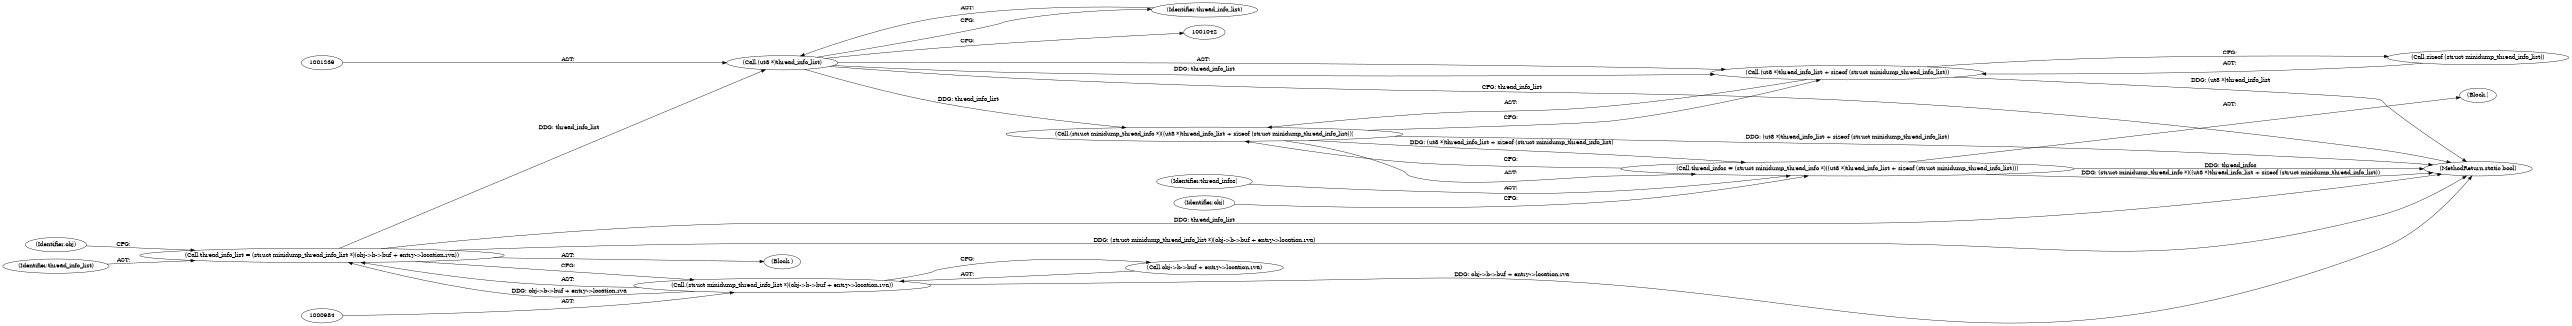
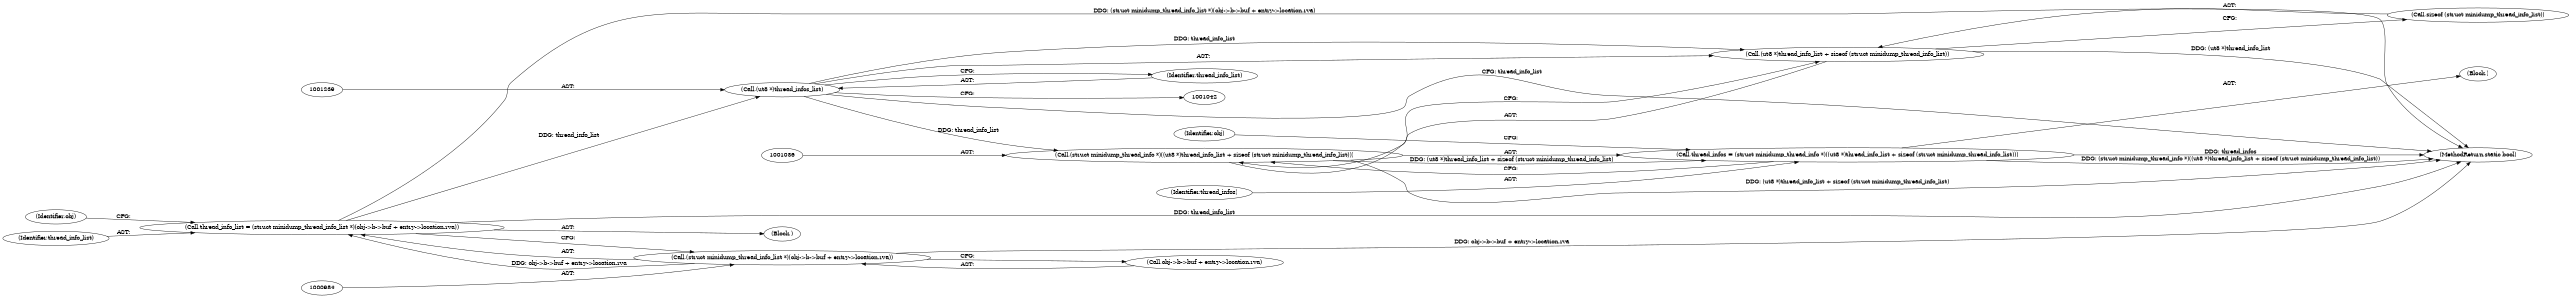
node "(Call,(ut8 *)thread_info_list)": label "(Call,(ut8 *)thread_info_list)" -> "(Call,(ut8 *)thread_infos_list)"
node "1001036": added
